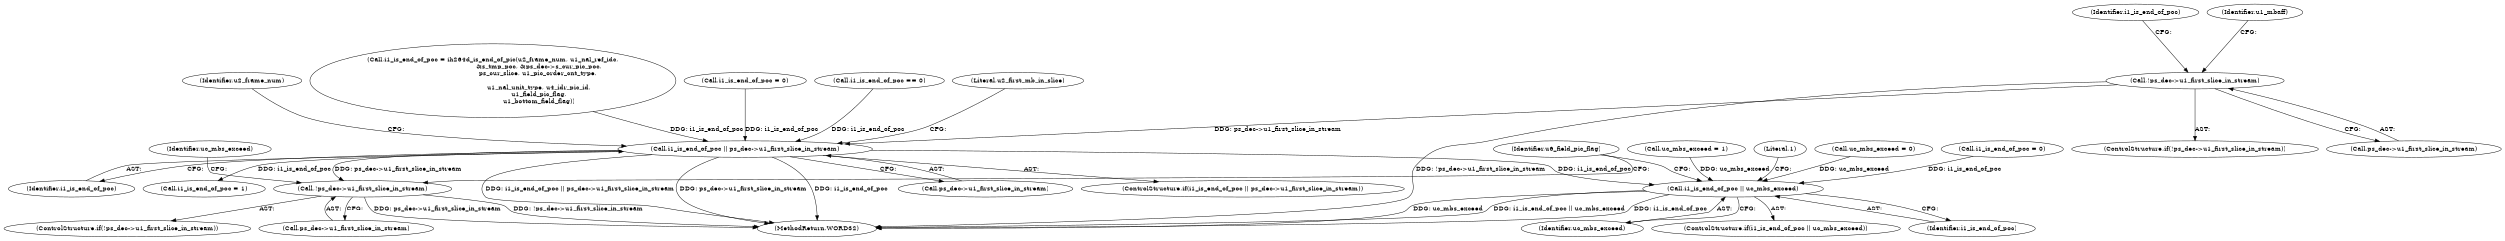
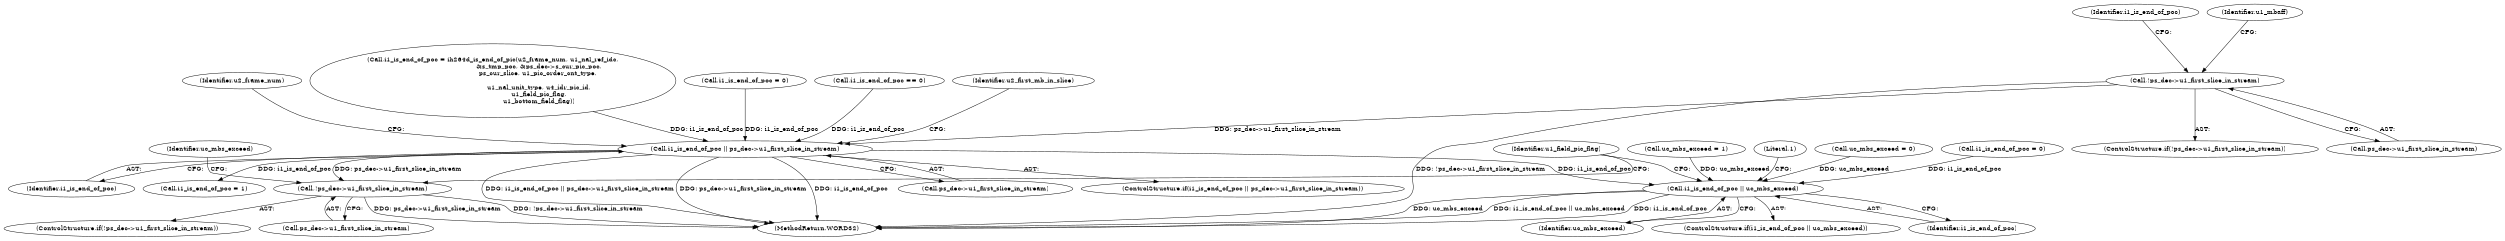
node "(Literal,u2_first_mb_in_slice)": label "(Literal,u2_first_mb_in_slice)" -> "(Identifier,u2_first_mb_in_slice)"
node "(Identifier,u6_field_pic_flag)": label "(Identifier,u6_field_pic_flag)" -> "(Identifier,u1_field_pic_flag)"
